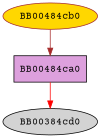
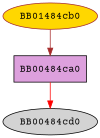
node "BB00484cb0": label "BB00484cb0" -> "BB01484cb0"
node "BB00384cd0": label "BB00384cd0" -> "BB00484cd0"
